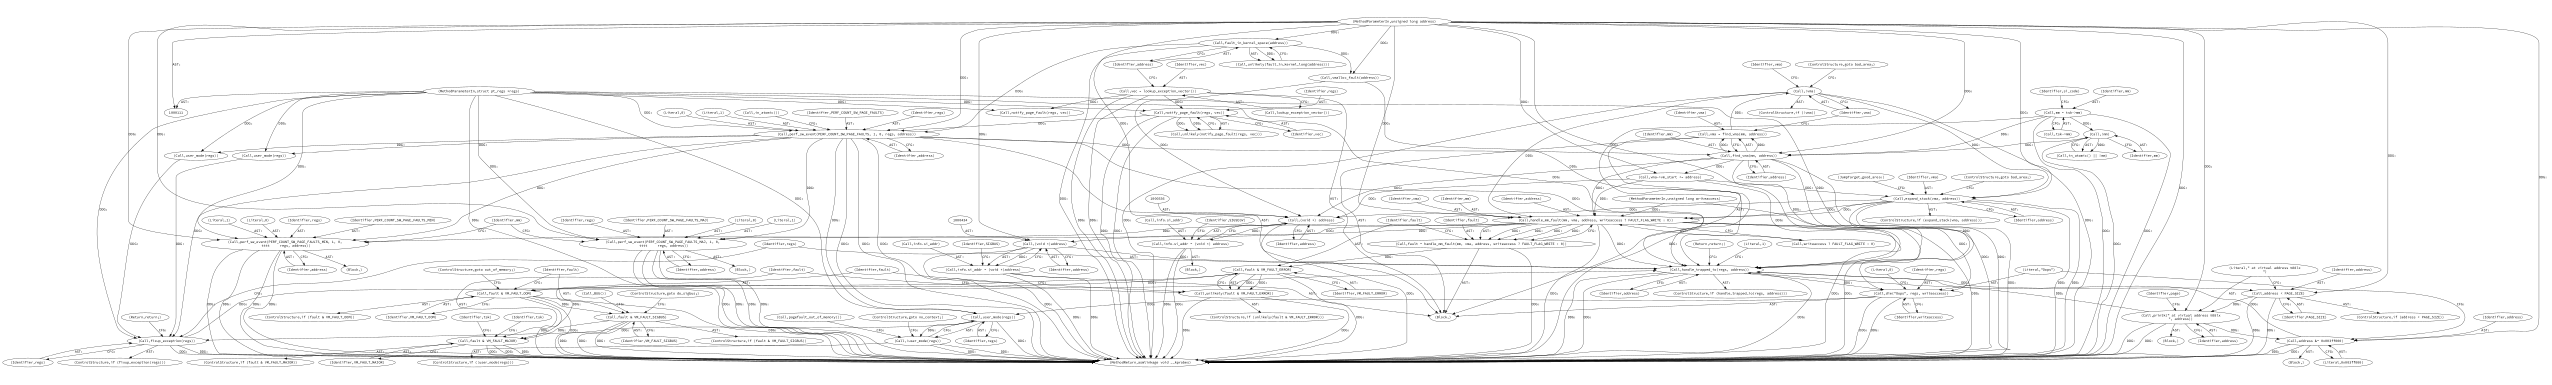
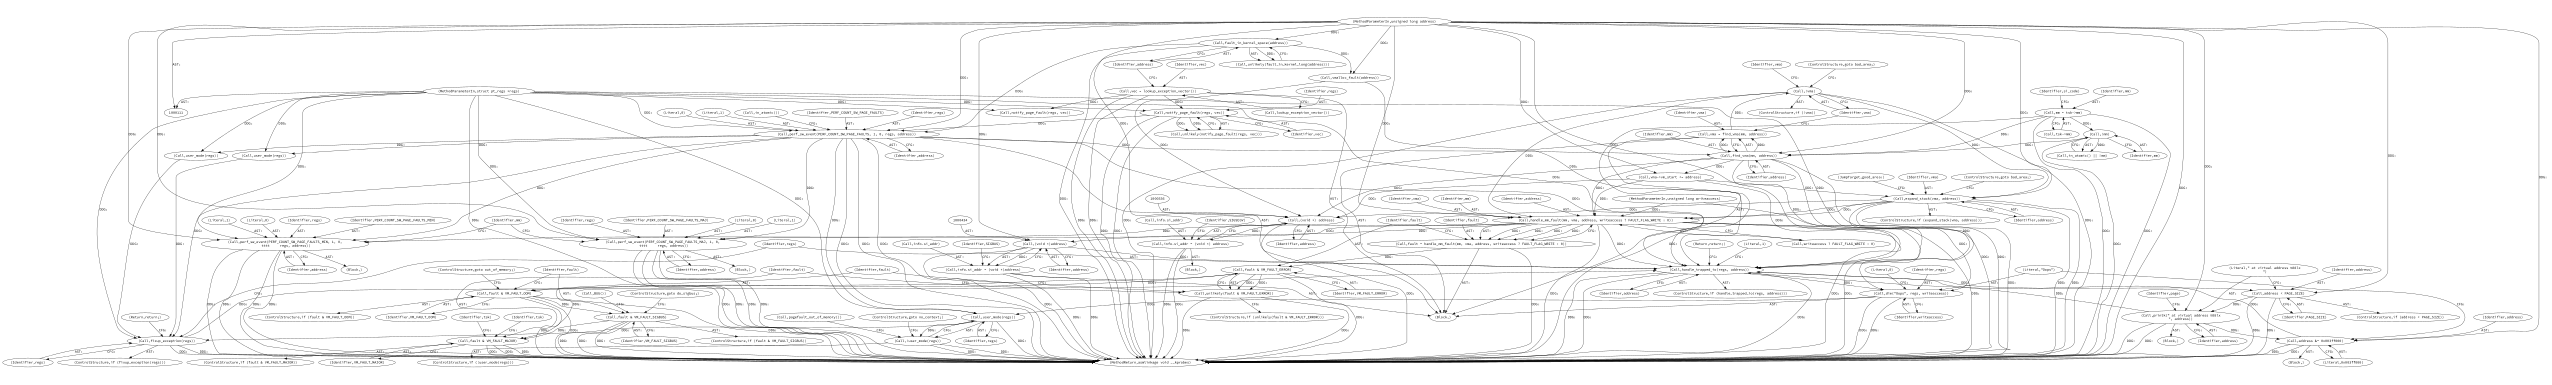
edge "(Call,unlikely(fault & VM_FAULT_ERROR))" -> "(ControlStructure,if (unlikely(fault & VM_FAULT_ERROR)))": label "AST: " -> "CFG: "
